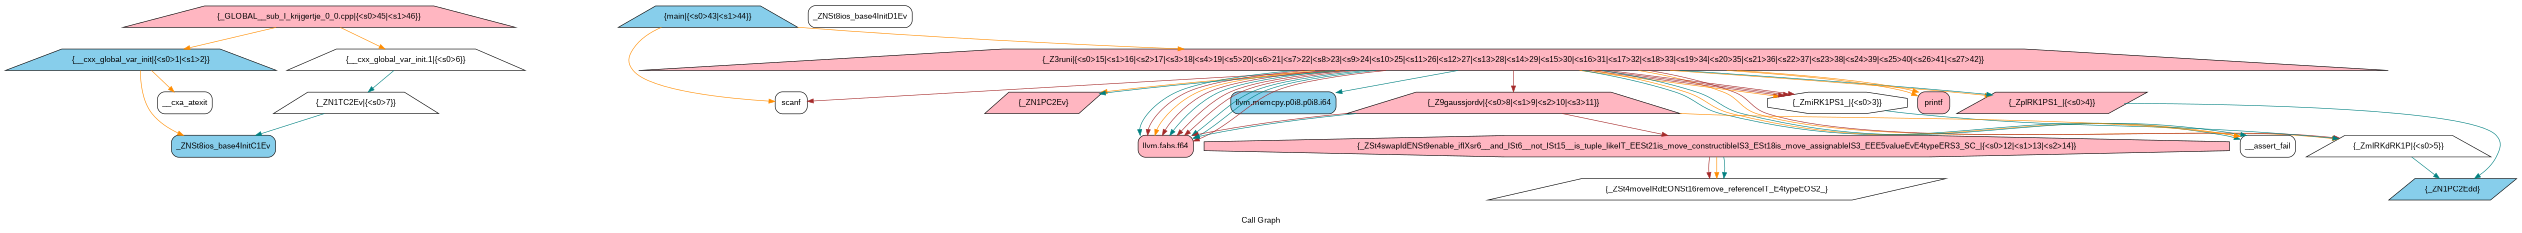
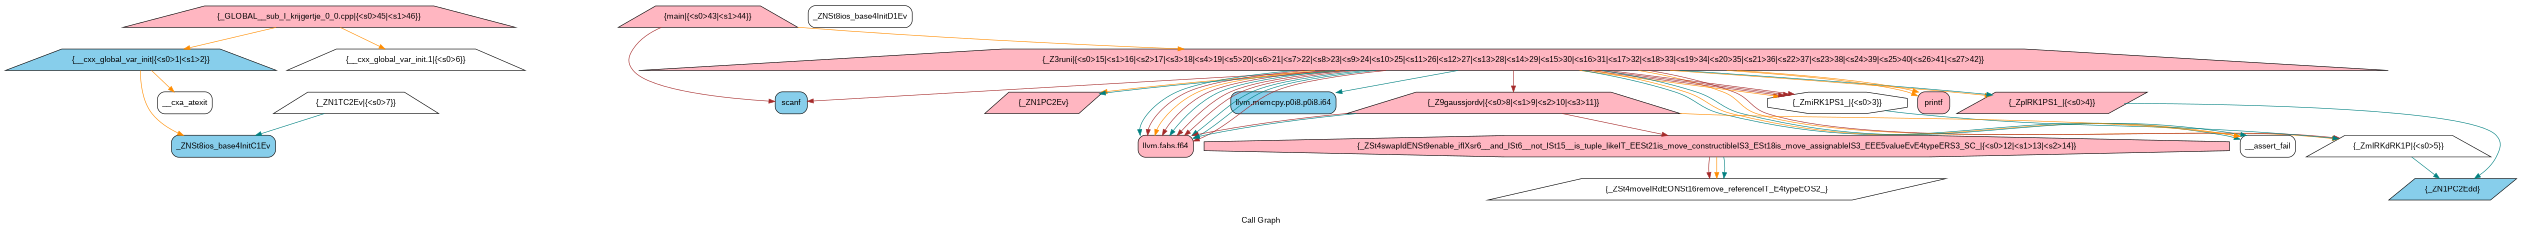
node "{main|{<s0>43|<s1>44}}": fillcolor skyblue -> lightpink
edge "{__cxx_global_var_init.1|{<s0>6}}" -> "{_ZN1TC2Ev|{<s0>7}}": removed
edge "{main|{<s0>43|<s1>44}}" -> "scanf": color darkorange -> brown
node "scanf": fillcolor white -> skyblue
